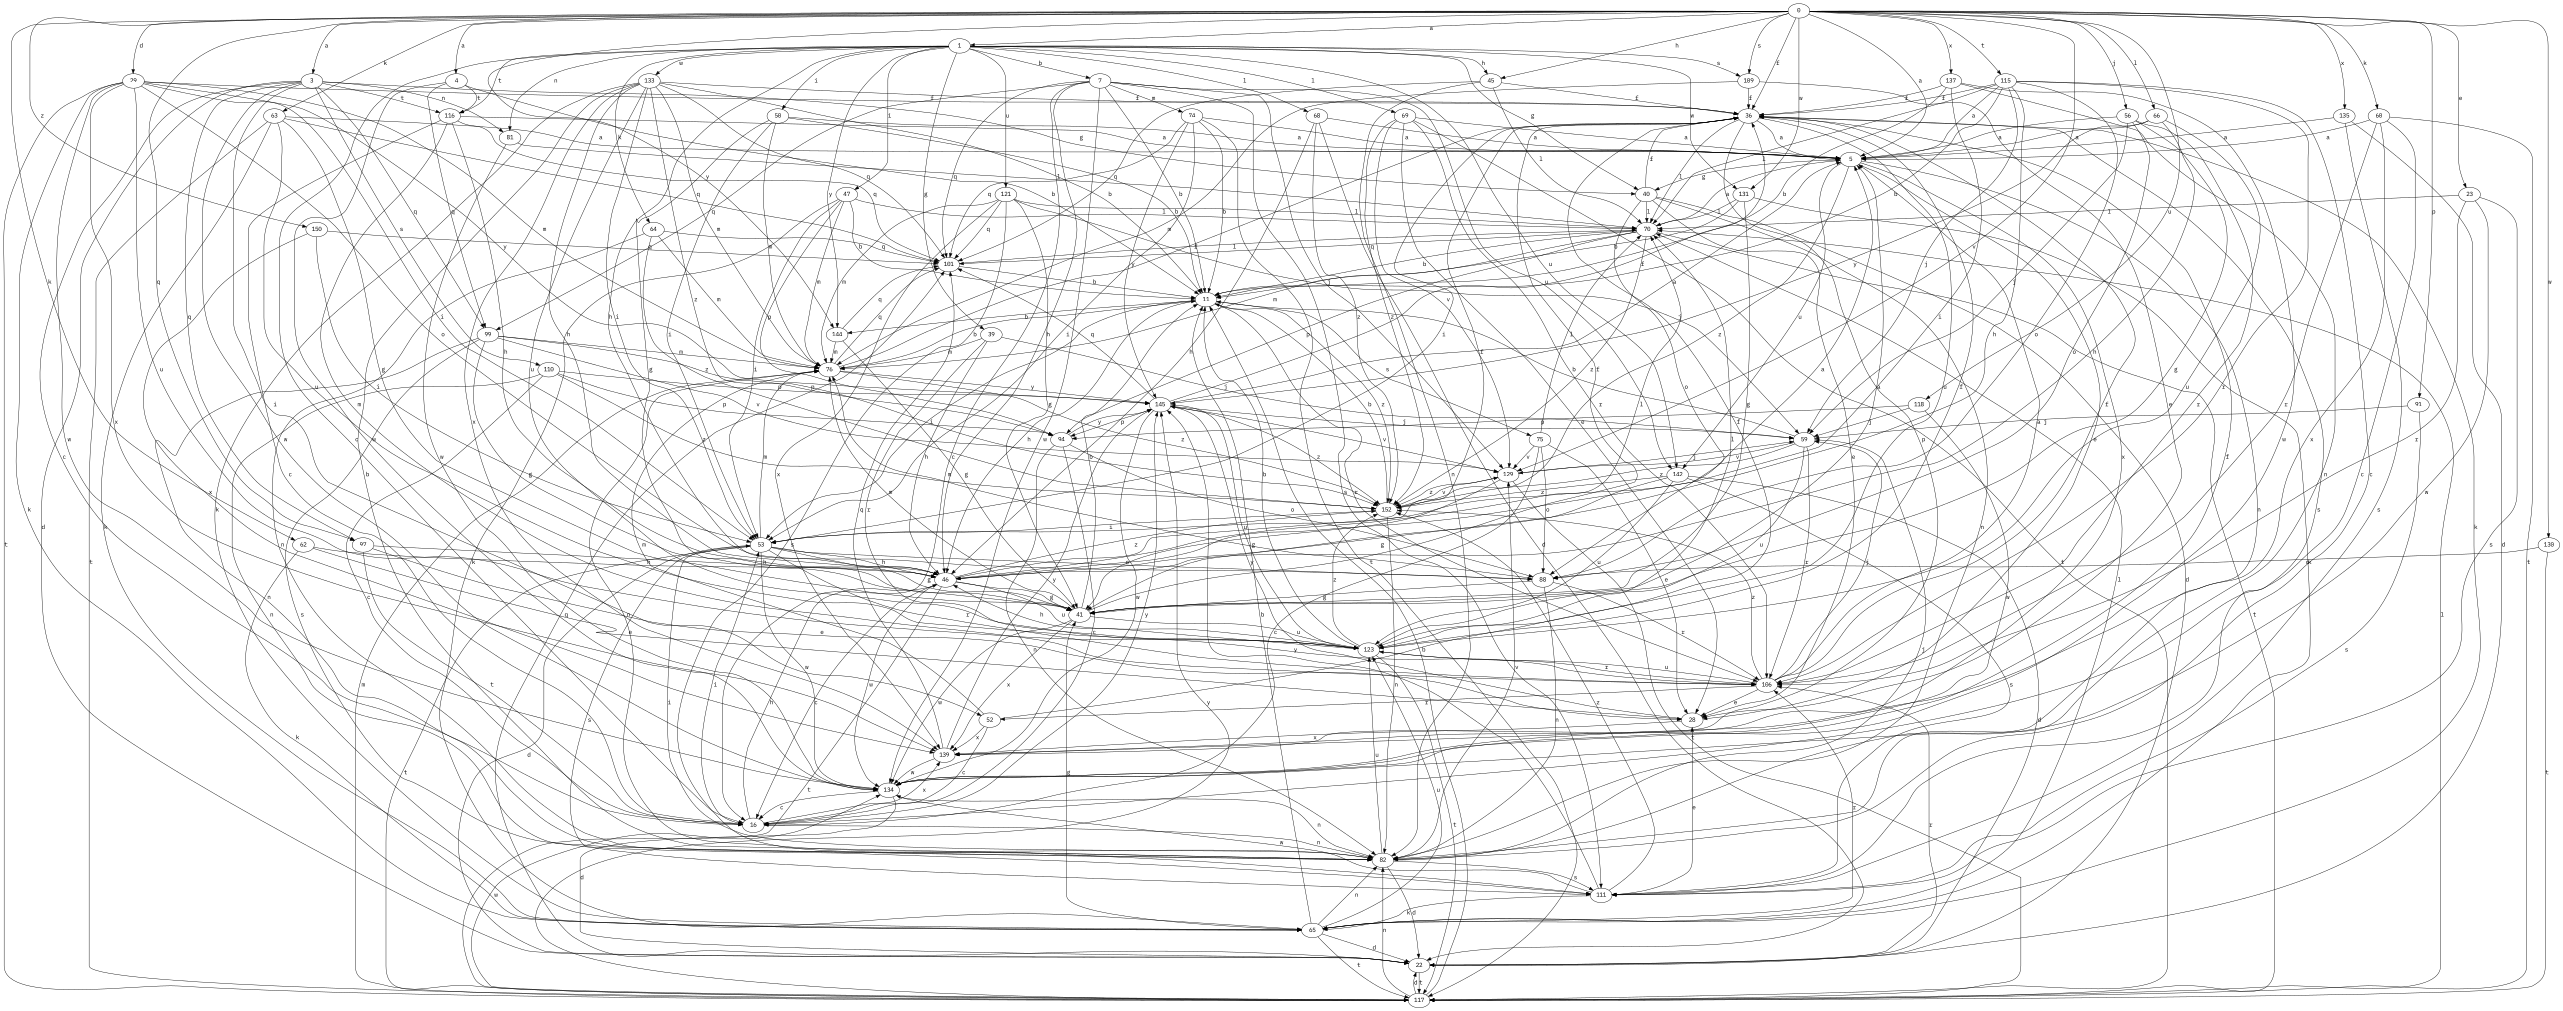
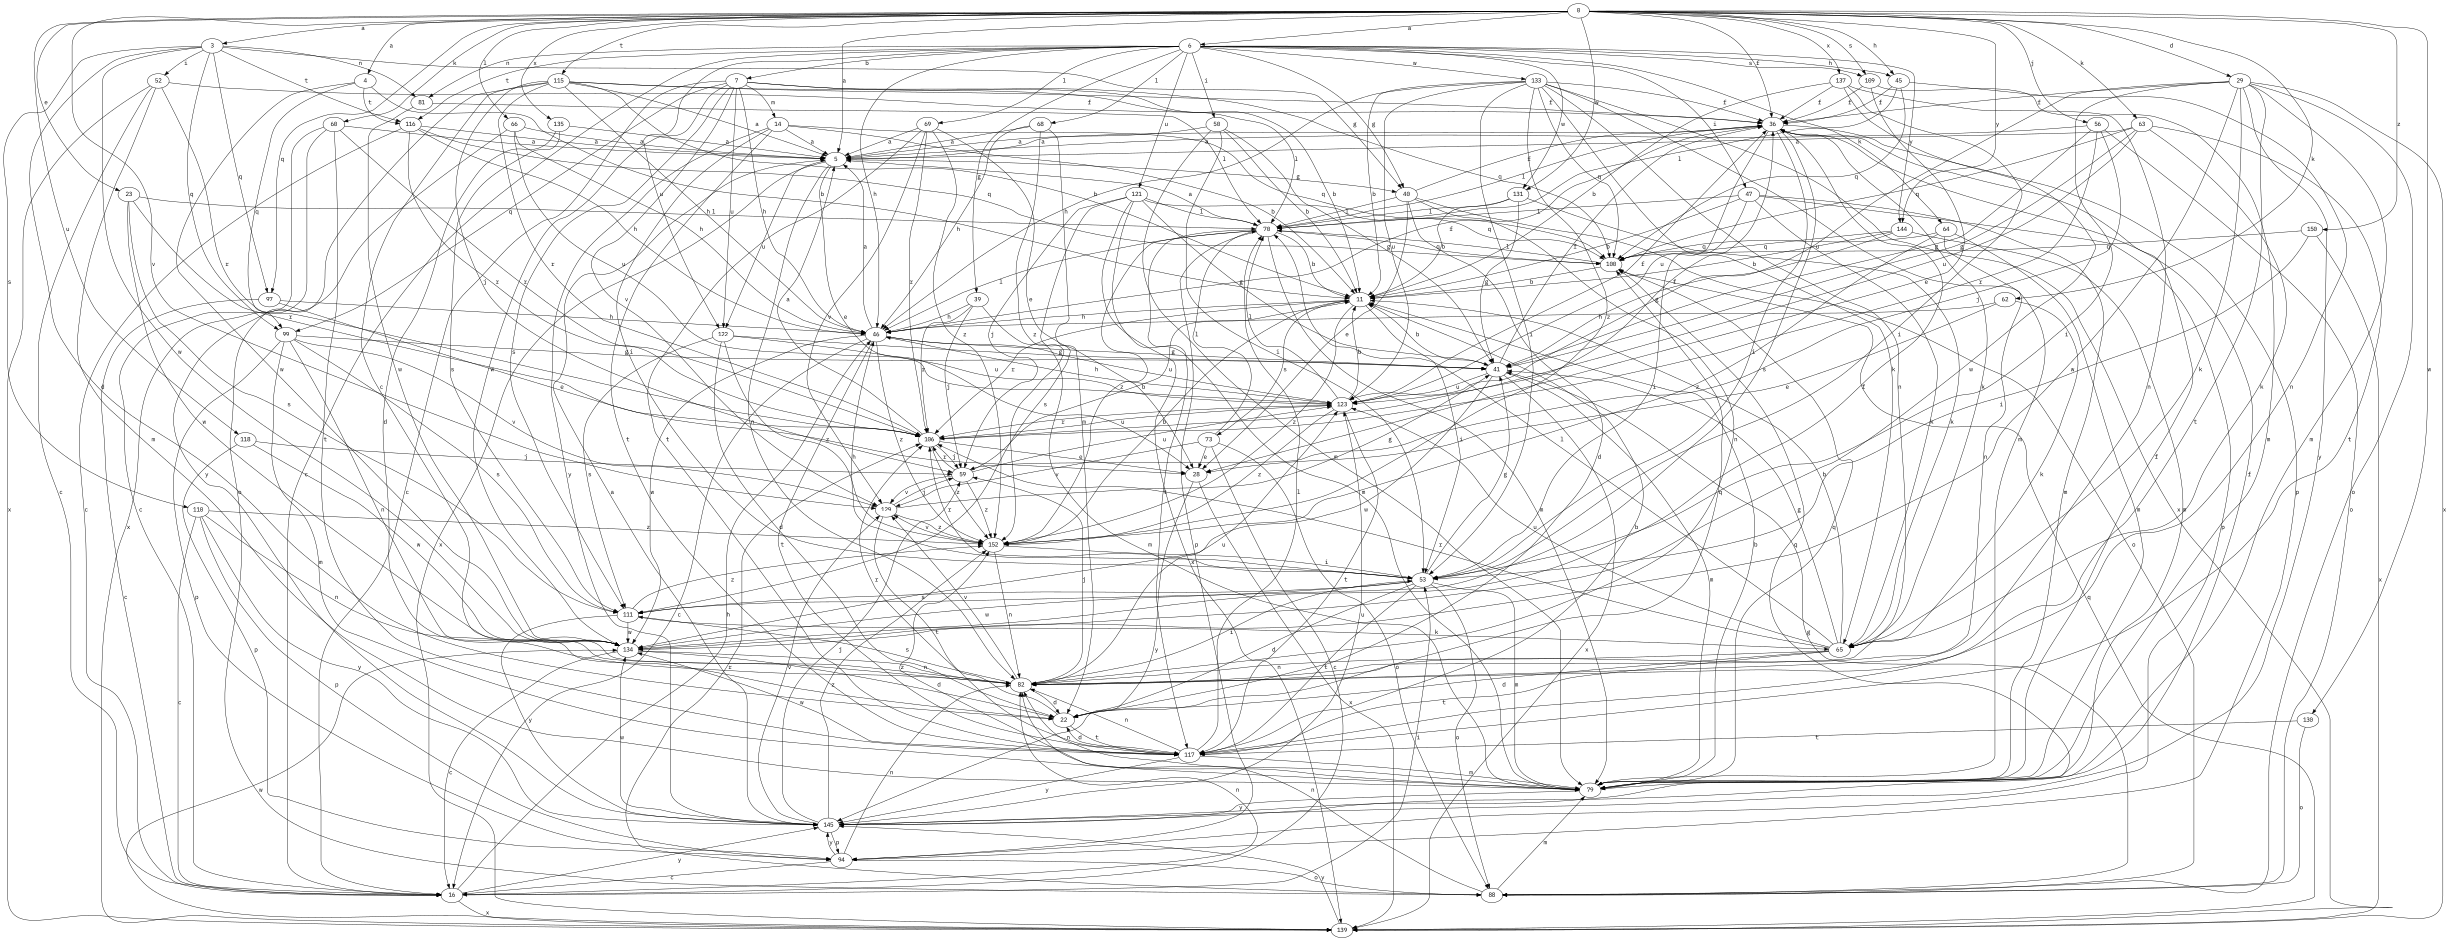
node "1": label "1" -> "6"
node "74": label "74" -> "14"
node "101": label "101" -> "100"
edge "7" -> "129": label "j" -> "v"
edge "11" -> "144": reversed
edge "5" -> "152": removed, label "z"
node "76": label "76" -> "79"
edge "110" -> "145": label "p" -> "y"
edge "116" -> "106": label "m" -> "r"
node "91": removed
node "75": label "75" -> "73"
edge "133" -> "82": label "b" -> "n"
node "142": label "142" -> "122"
edge "46" -> "70": reversed
edge "41" -> "5": removed, label "a"
edge "68" -> "22": label "d" -> "m"
edge "3" -> "16": removed, label "c"
edge "123" -> "145": reversed
edge "97" -> "16": label "t" -> "c"
edge "36" -> "139": now "36" -> "94"
edge "106" -> "52": reversed
edge "111" -> "28": removed, label "e"
